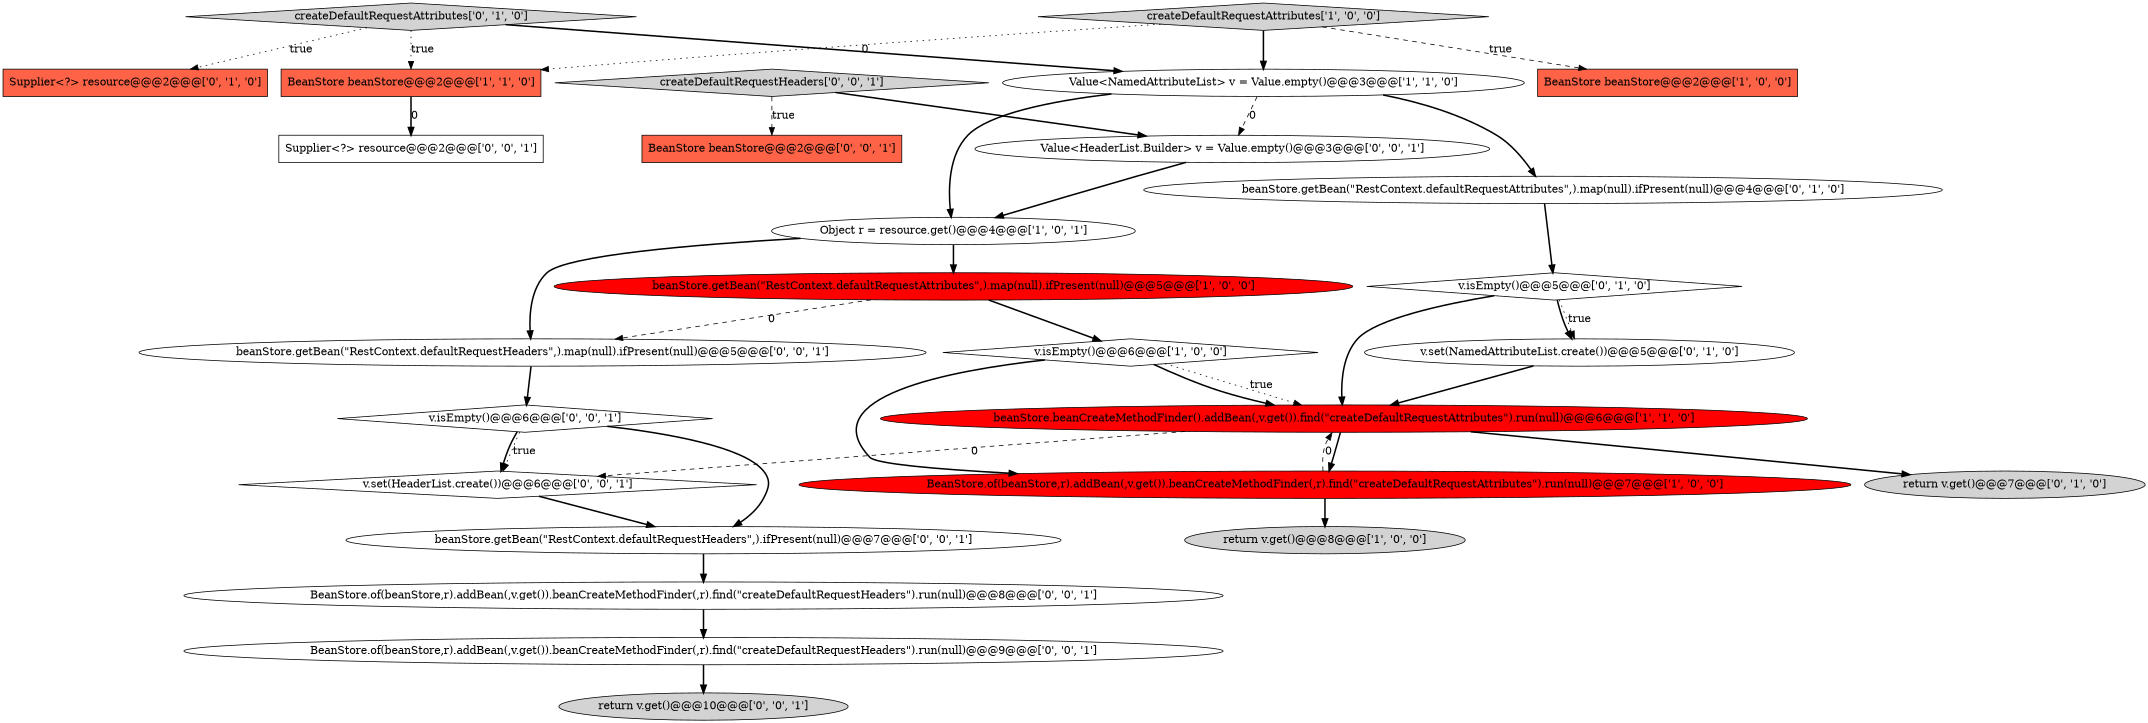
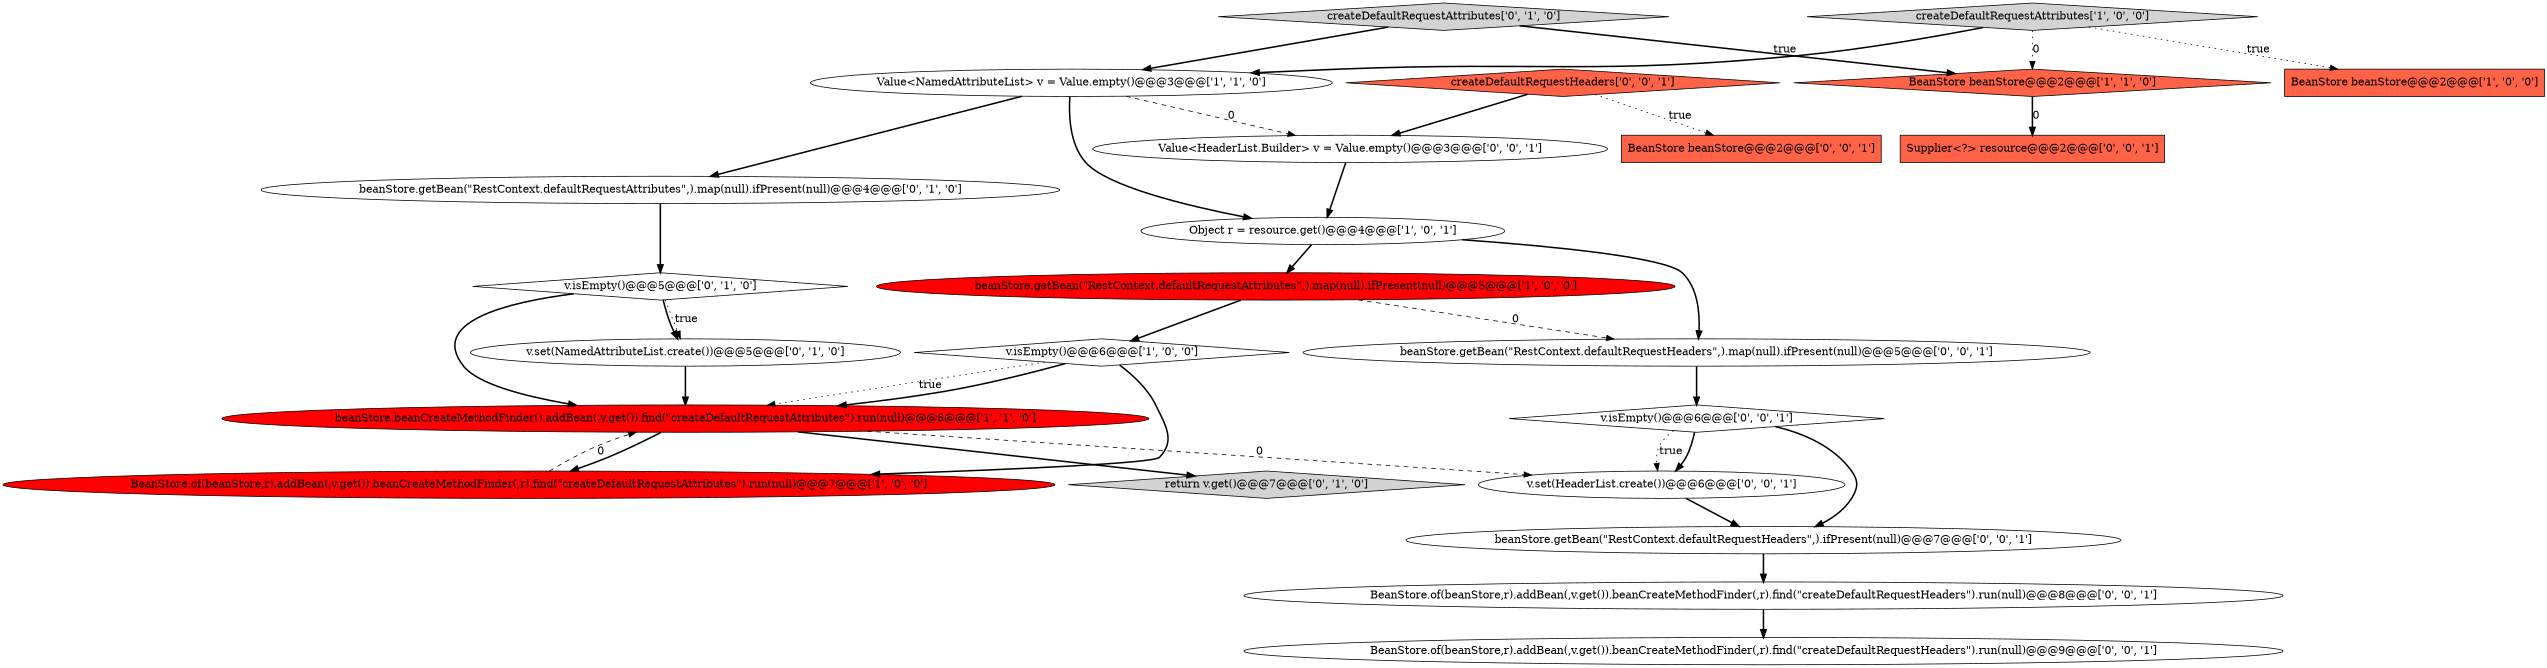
edge "createDefaultRequestAttributes['0', '1', '0']" -> "BeanStore beanStore@@@2@@@['1', '1', '0']": style dotted -> bold
edge "createDefaultRequestAttributes['1', '0', '0']" -> "BeanStore beanStore@@@2@@@['1', '0', '0']": style dashed -> dotted
node "Supplier<?> resource@@@2@@@['0', '1', '0']": removed
node "BeanStore beanStore@@@2@@@['1', '1', '0']": shape box -> diamond
node "createDefaultRequestHeaders['0', '0', '1']": fillcolor lightgray -> tomato
edge "createDefaultRequestHeaders['0', '0', '1']" -> "BeanStore beanStore@@@2@@@['0', '0', '1']": style dashed -> dotted
node "Supplier<?> resource@@@2@@@['0', '0', '1']": fillcolor white -> tomato
node "v.set(HeaderList.create())@@@6@@@['0', '0', '1']": shape diamond -> ellipse
node "return v.get()@@@7@@@['0', '1', '0']": shape ellipse -> diamond
node "return v.get()@@@8@@@['1', '0', '0']": removed
node "return v.get()@@@10@@@['0', '0', '1']": removed
